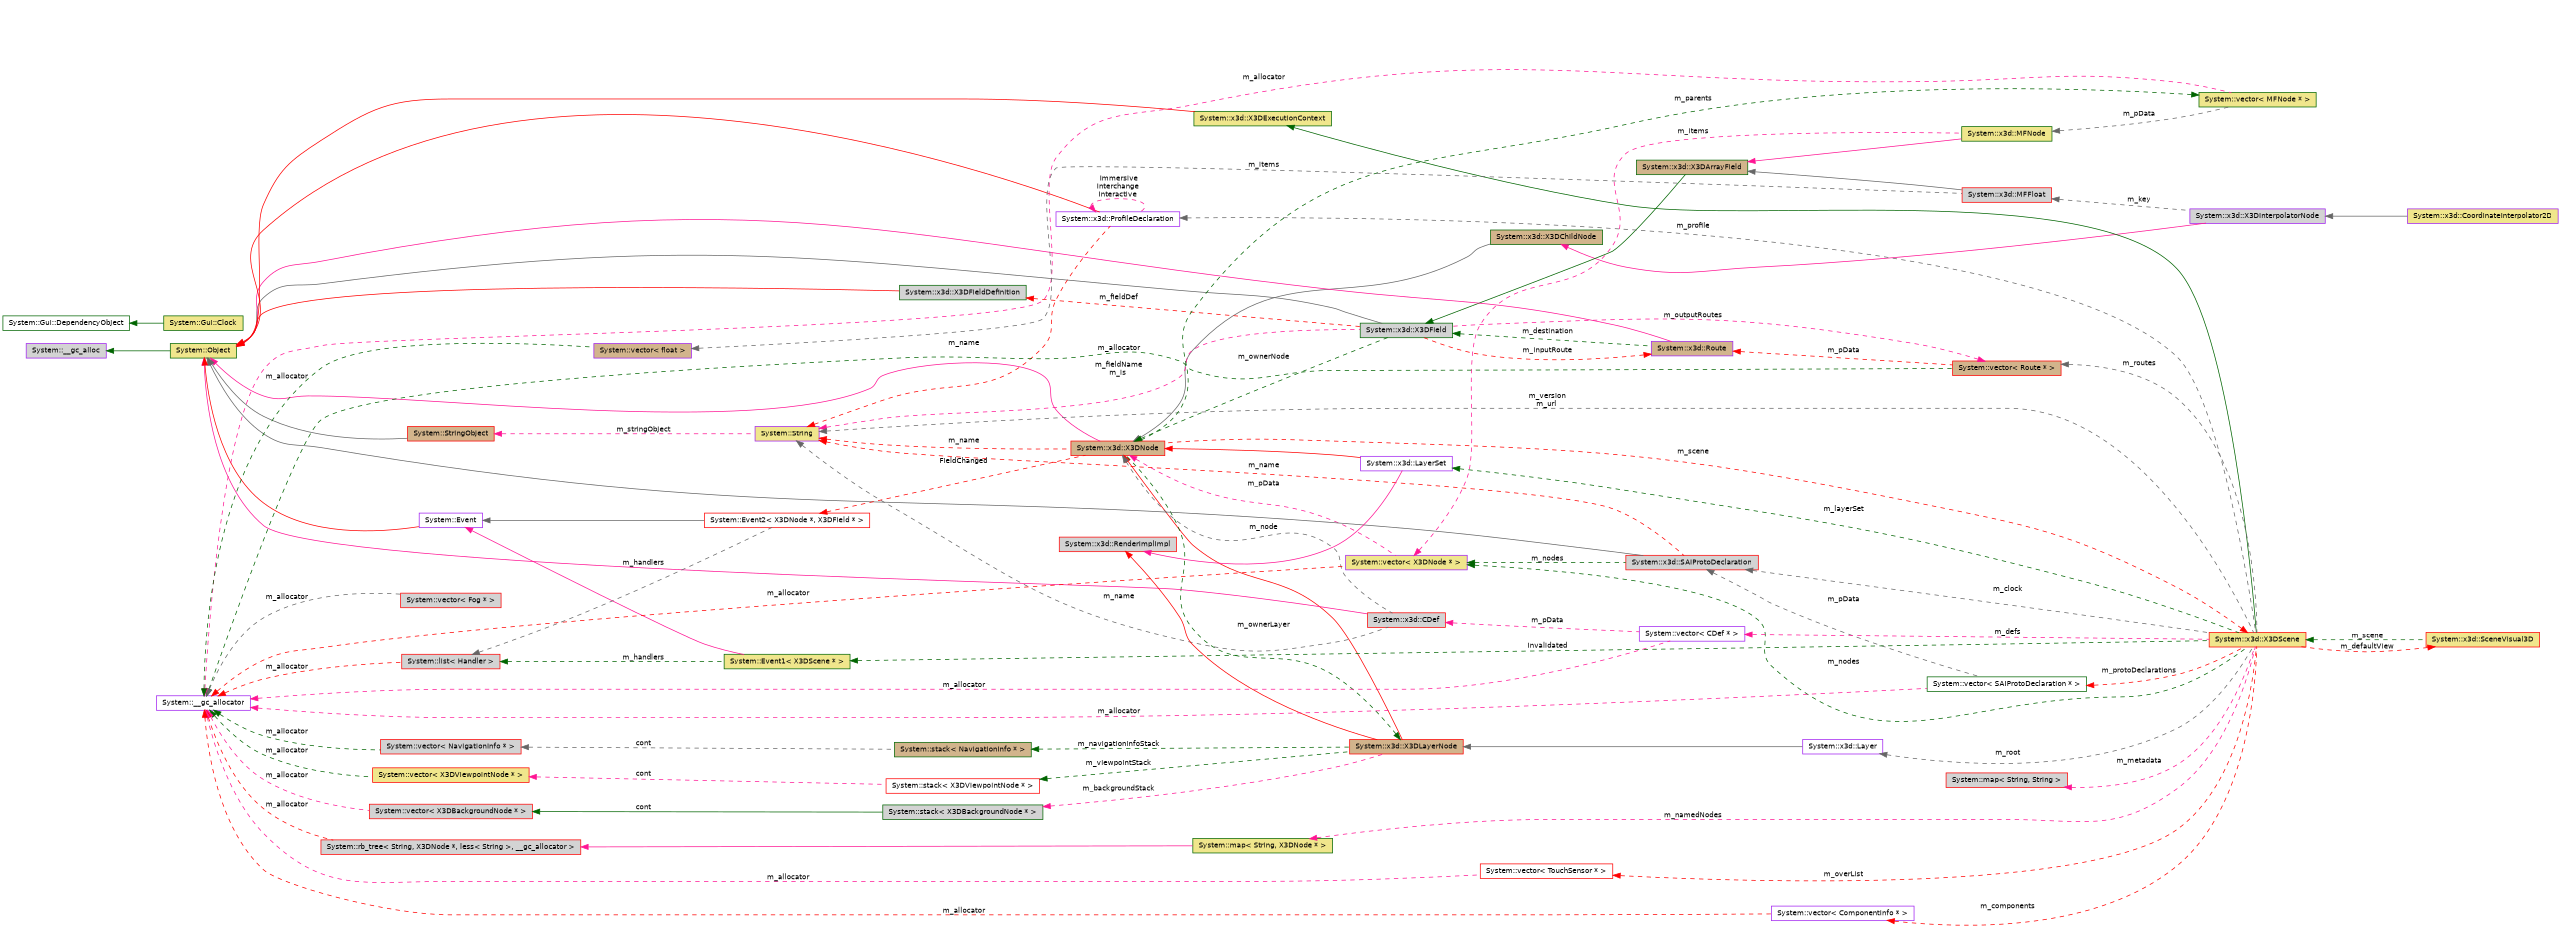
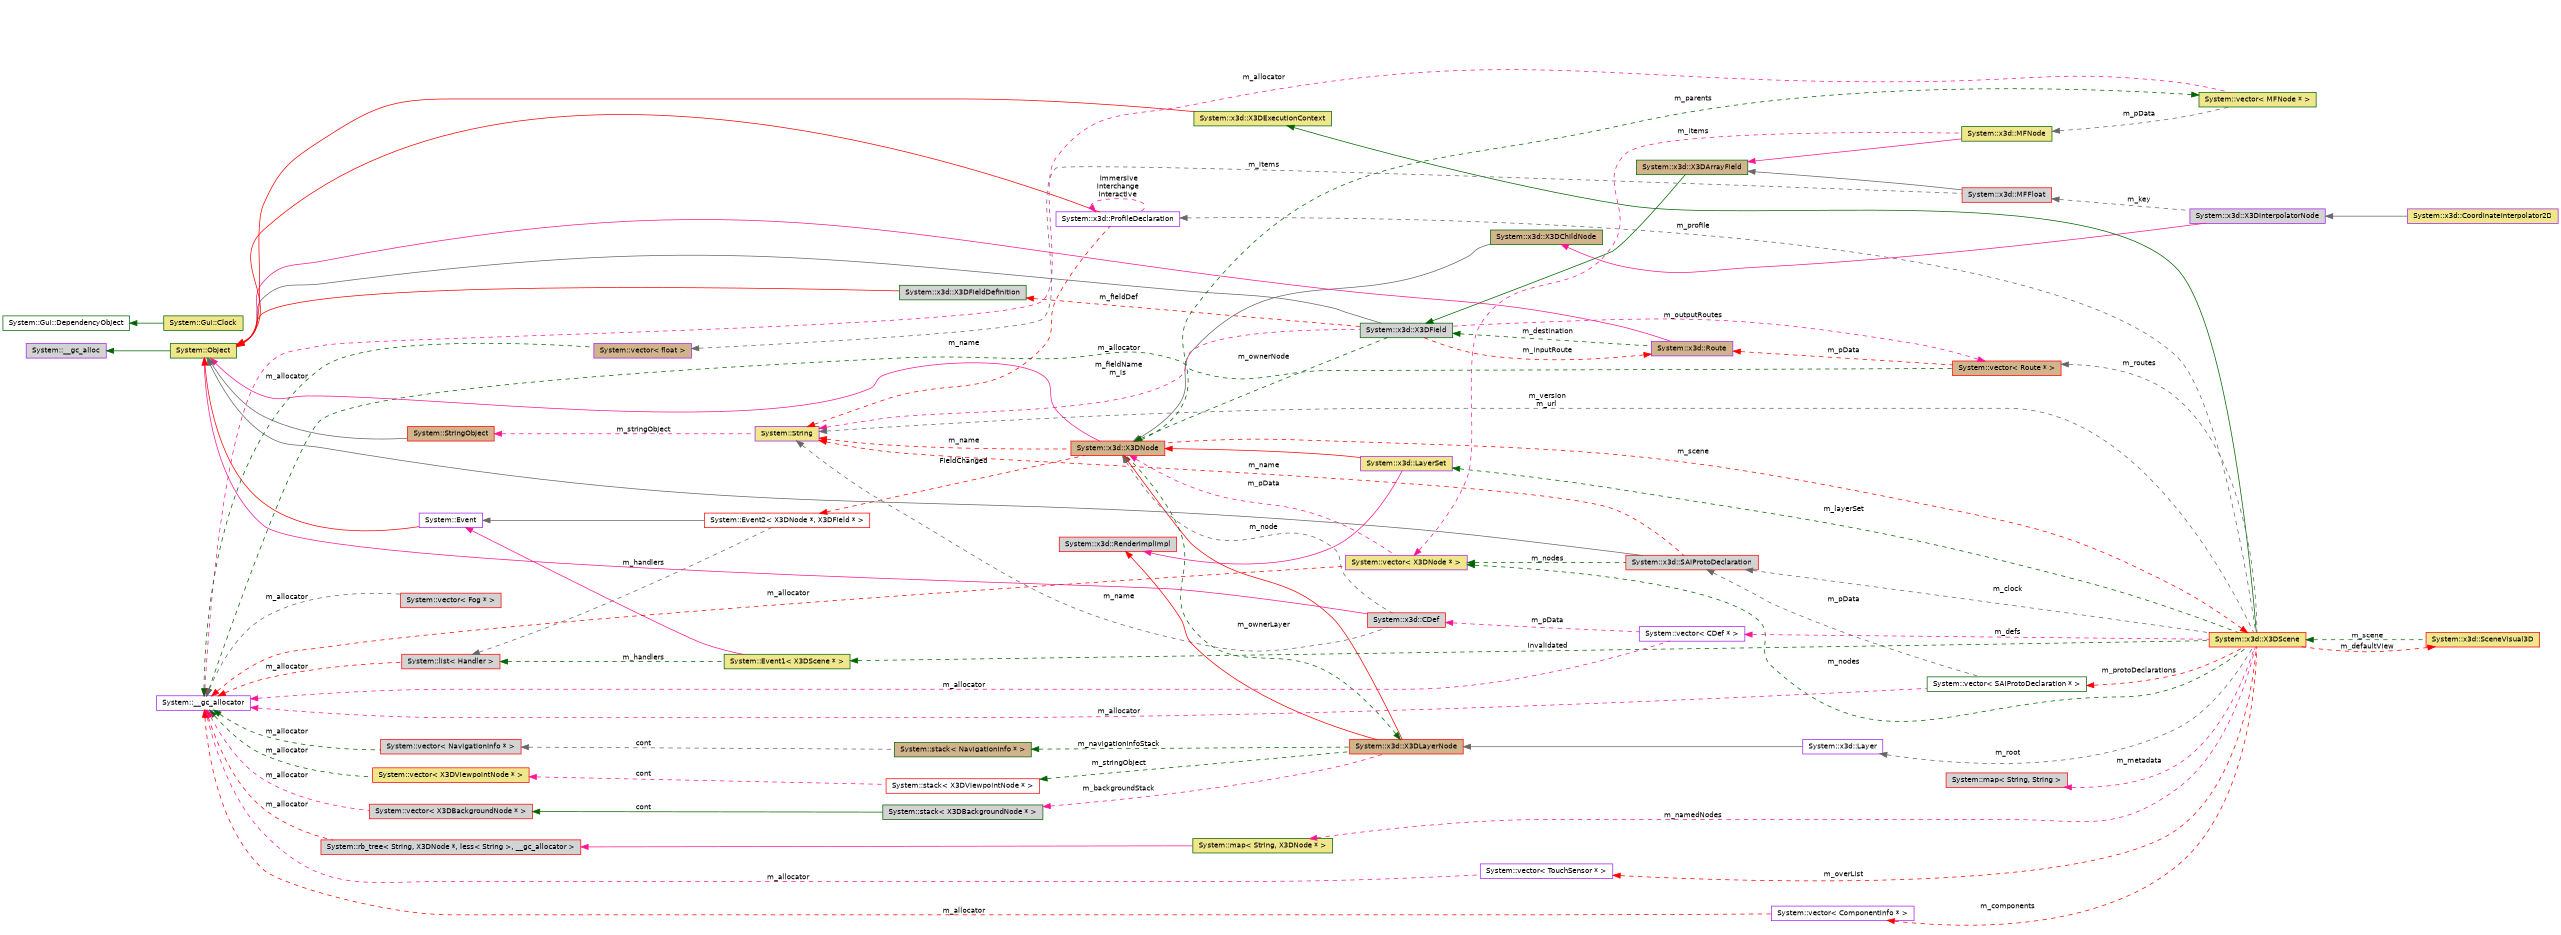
node "System::x3d::LayerSet": fillcolor white -> khaki
edge "System::x3d::X3DLayerNode" -> "System::stack< X3DViewpointNode * >": label " m_viewpointStack" -> " m_stringObject"
node "System::vector< TouchSensor * >": color red -> purple
